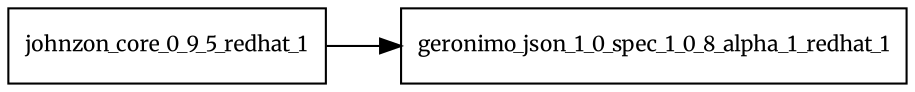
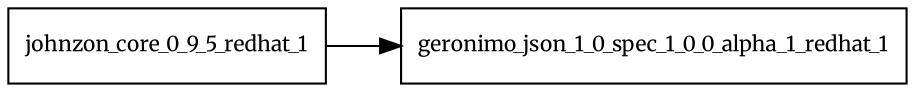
node "geronimo_json_1_0_spec_1_0_8_alpha_1_redhat_1": label "geronimo_json_1_0_spec_1_0_8_alpha_1_redhat_1" -> "geronimo_json_1_0_spec_1_0_0_alpha_1_redhat_1"
